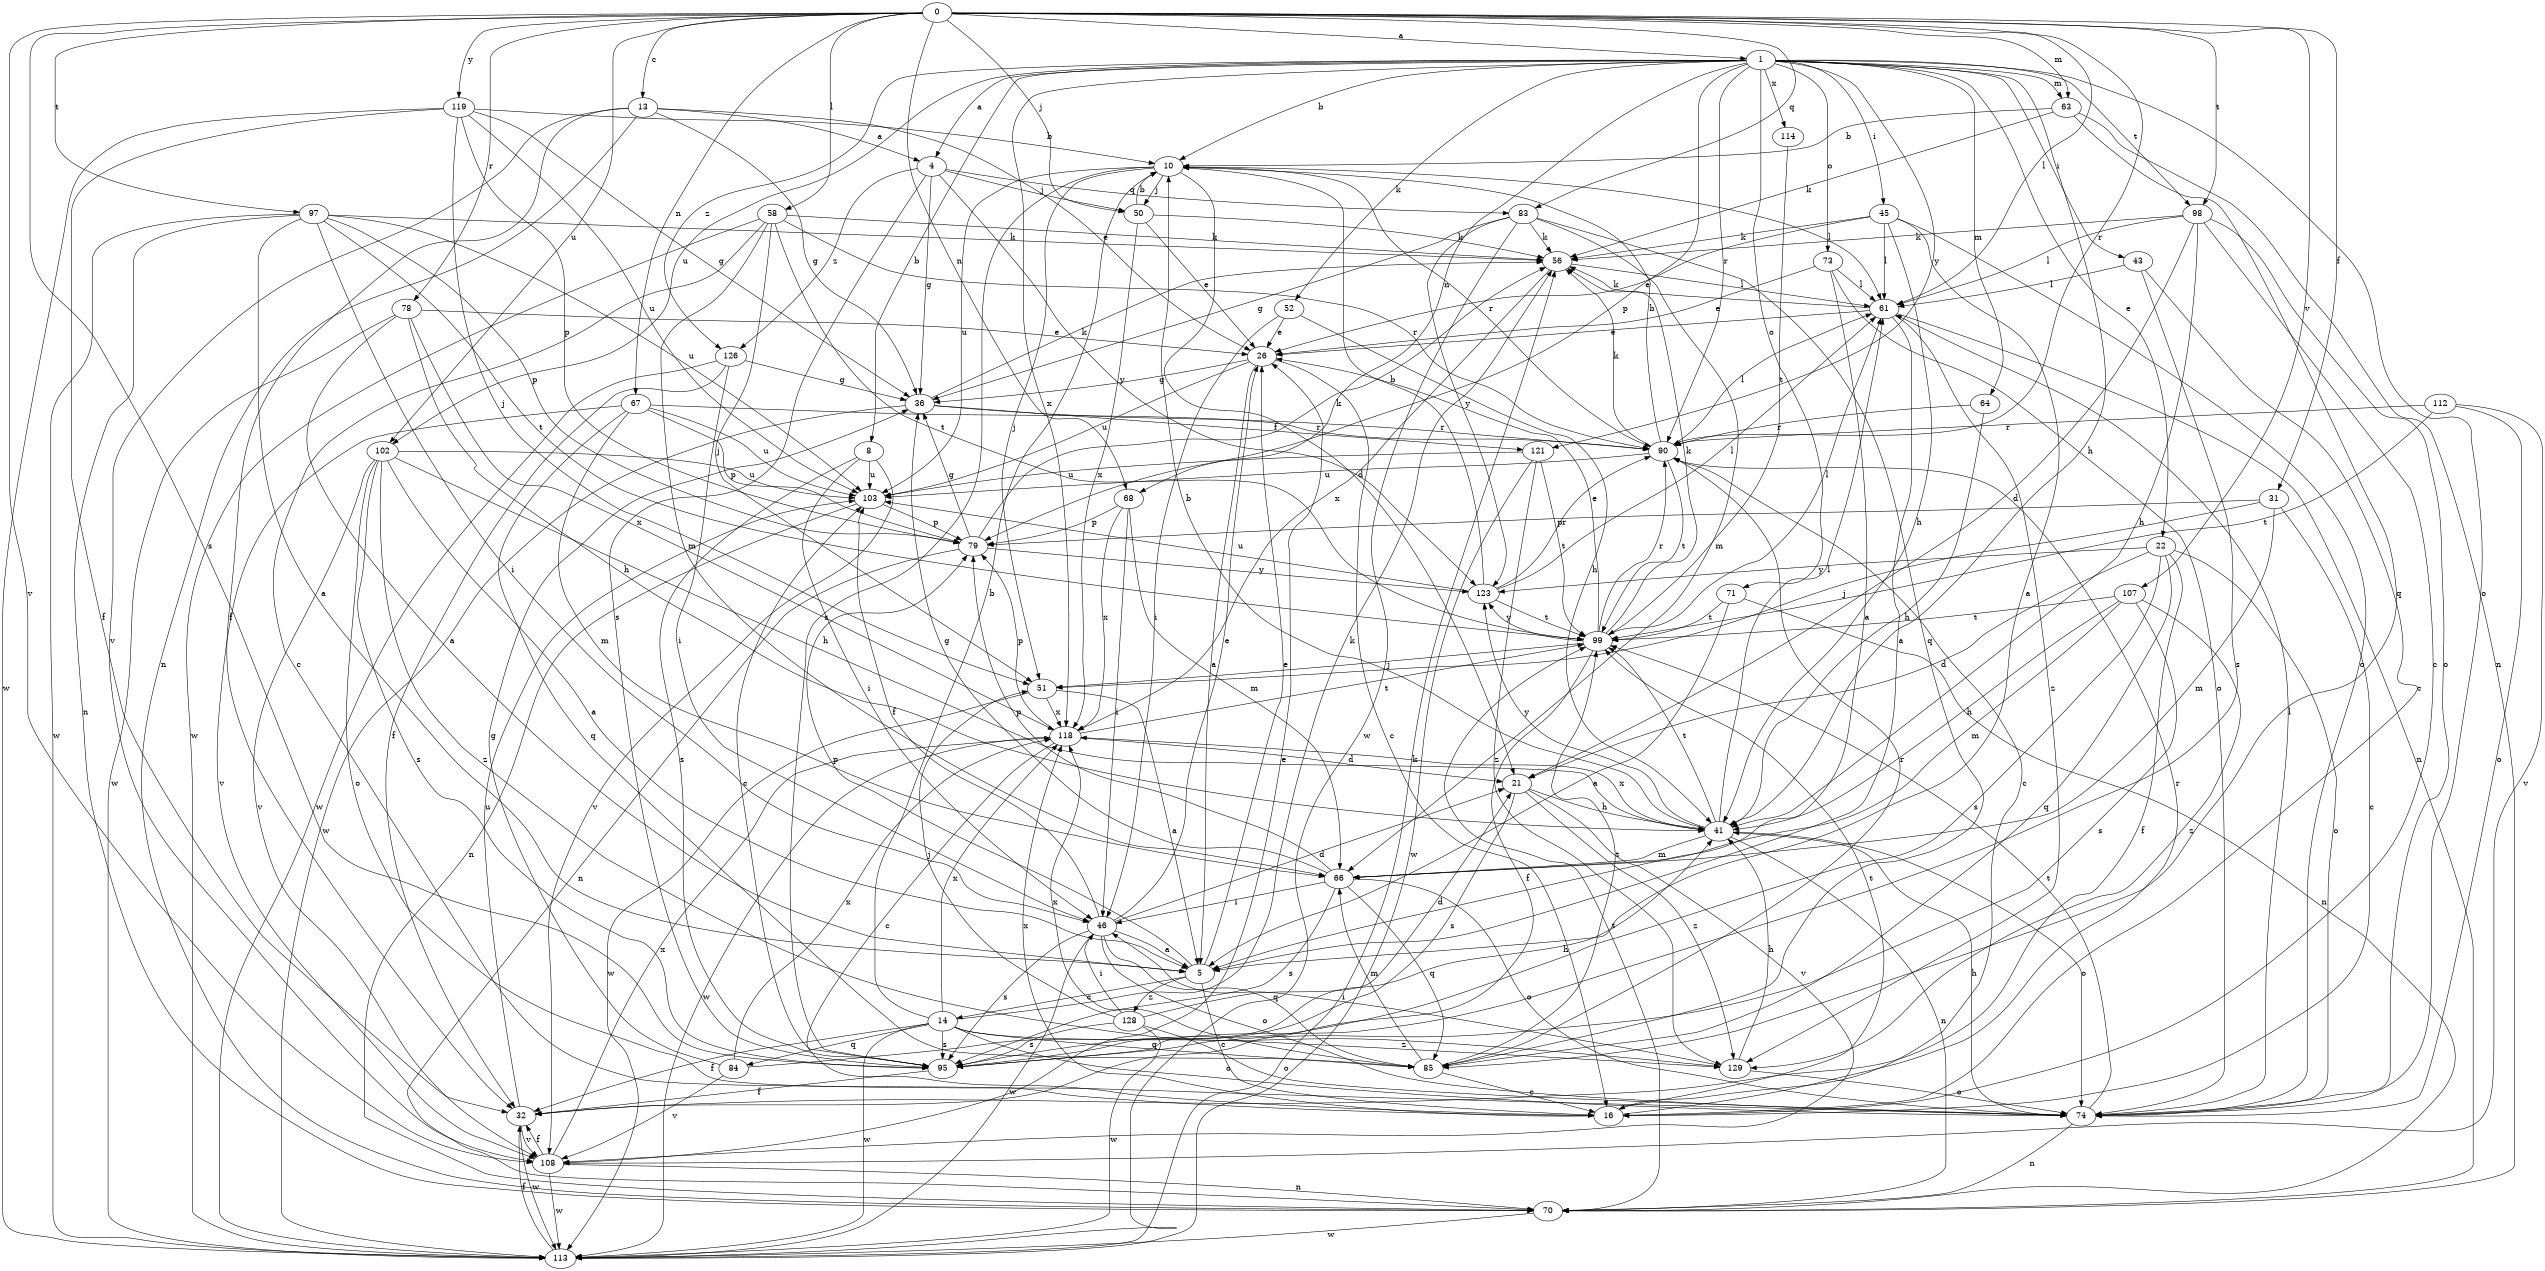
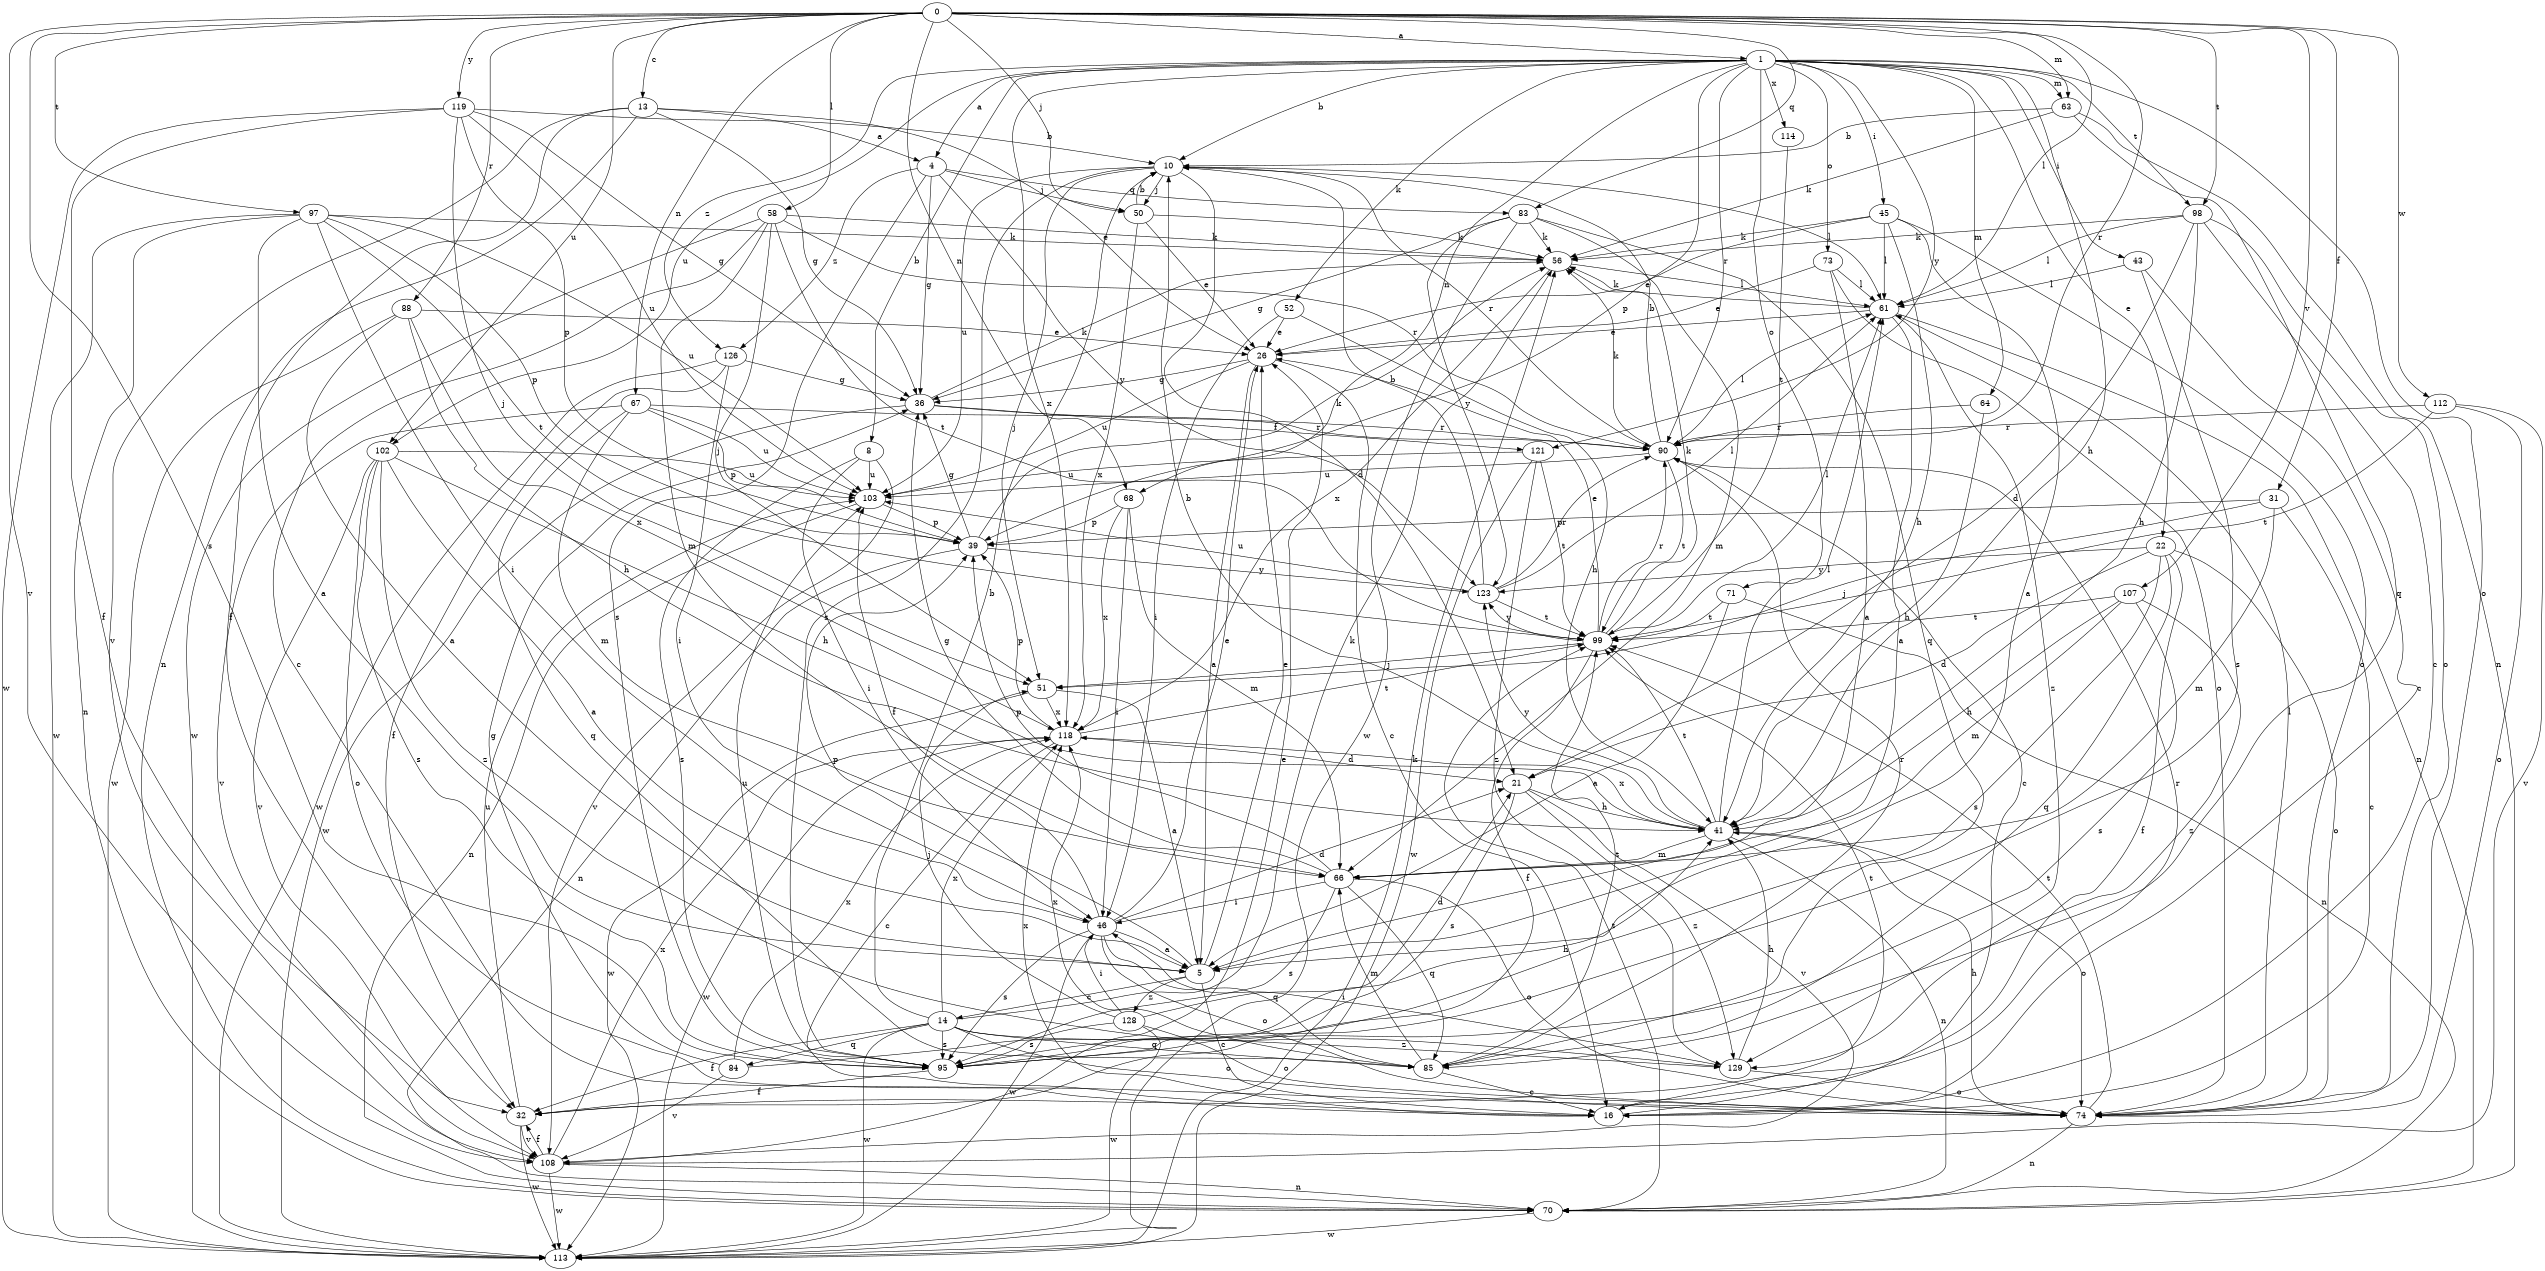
edge "0" -> "112": added, label "w"
node "78": label "78" -> "88"
node "79": label "79" -> "39"
edge "95" -> "103": label "c" -> "u"
edge "113" -> "32": removed, label "f"
